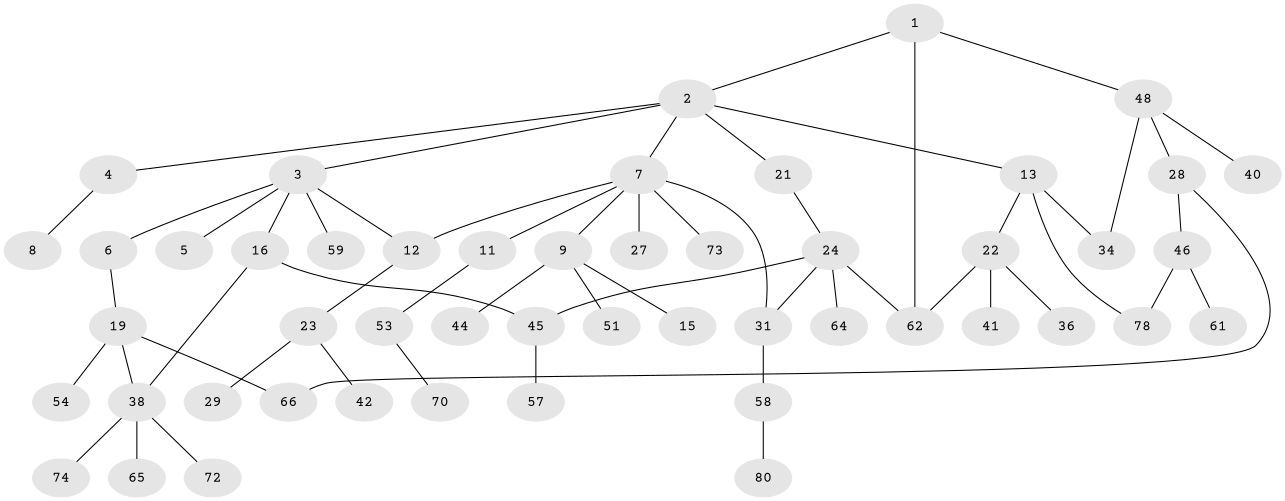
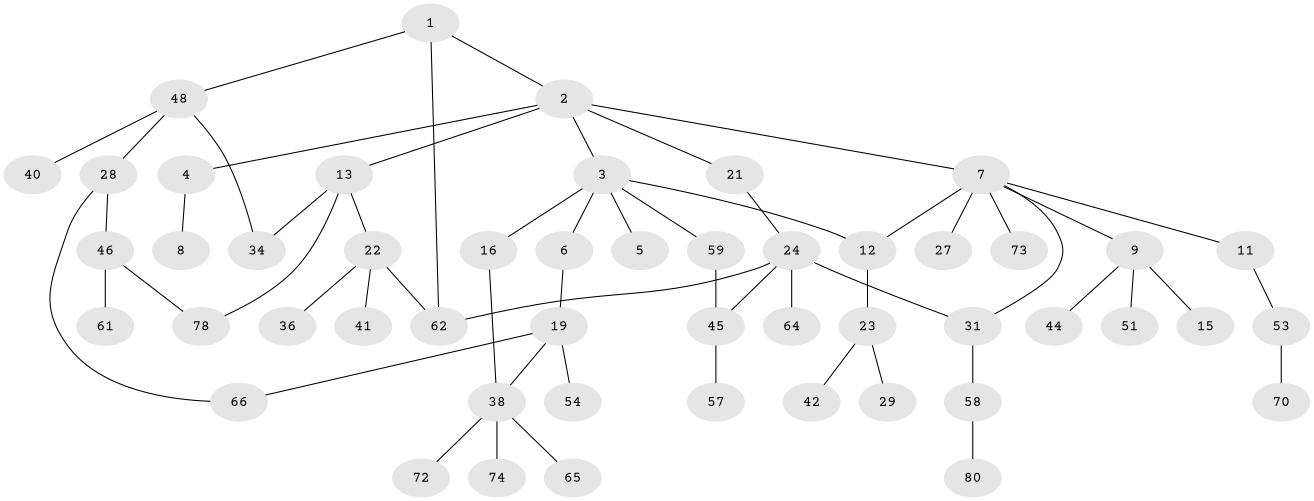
edge "16" -- "45": now "59" -- "45"
